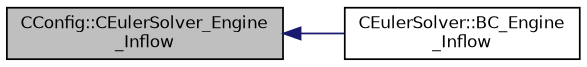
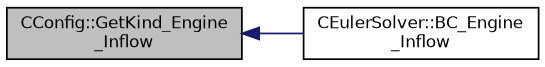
node "CConfig::CEulerSolver_Engine _Inflow": label "CConfig::CEulerSolver_Engine _Inflow" -> "CConfig::GetKind_Engine _Inflow"
